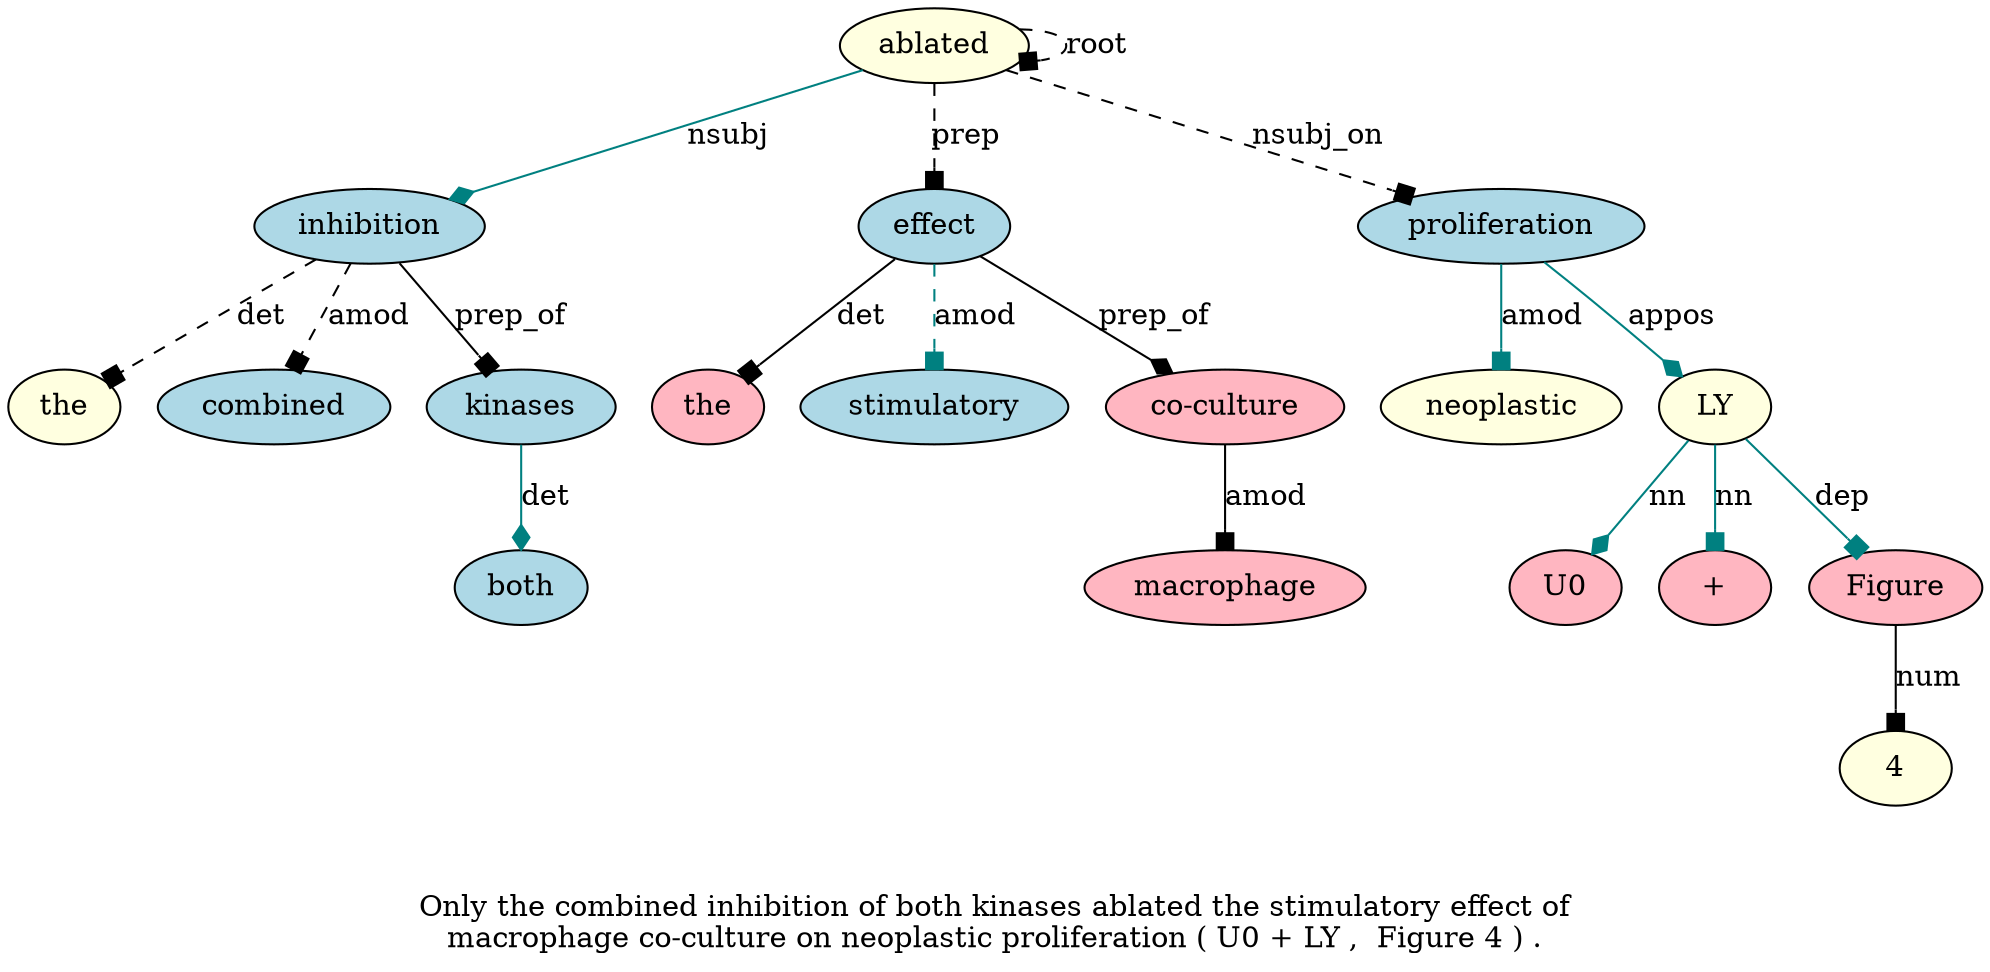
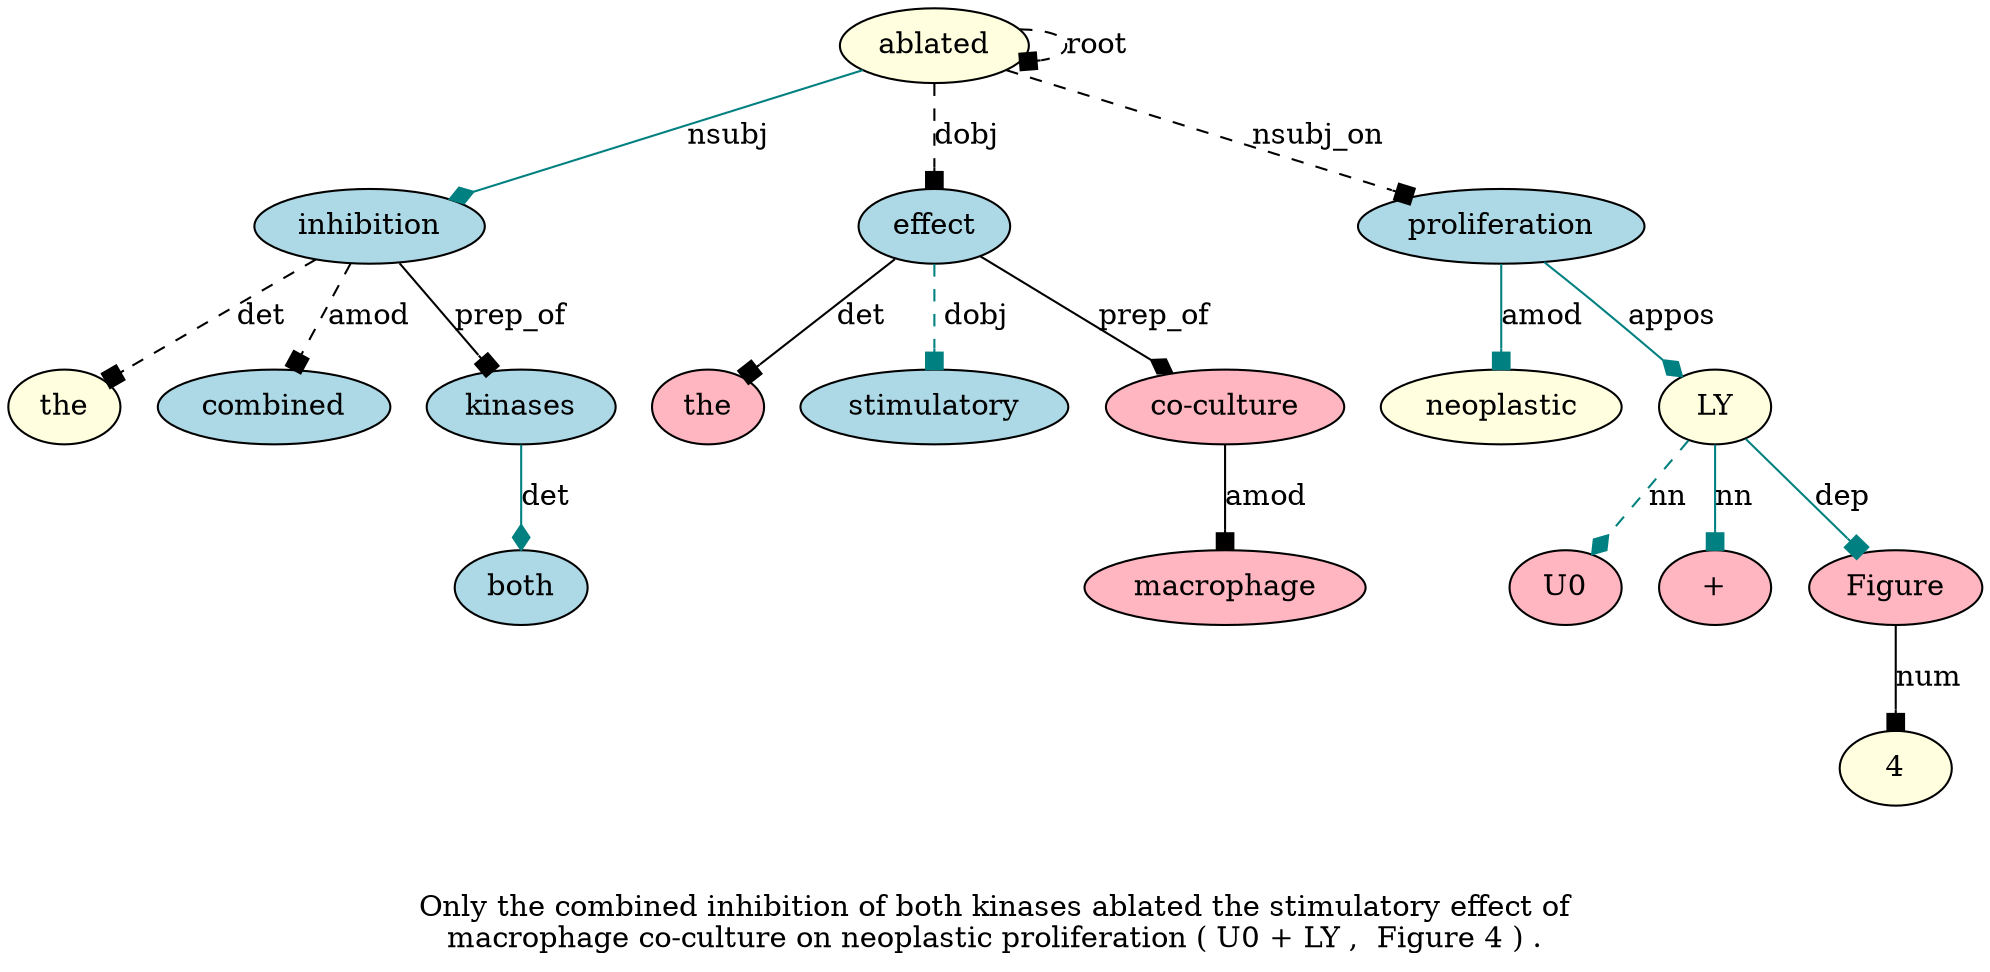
edge "ablated" -> "effect": label "prep" -> "dobj"
edge "effect" -> "stimulatory": label "amod" -> "dobj"
edge "LY" -> "U0": style solid -> dashed
